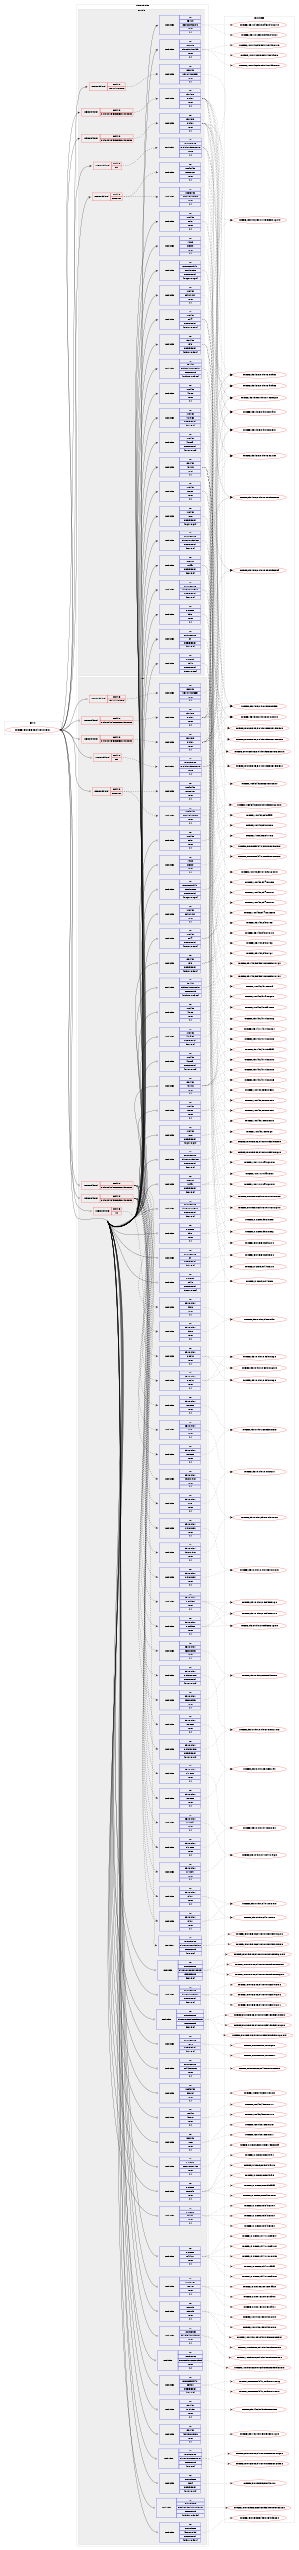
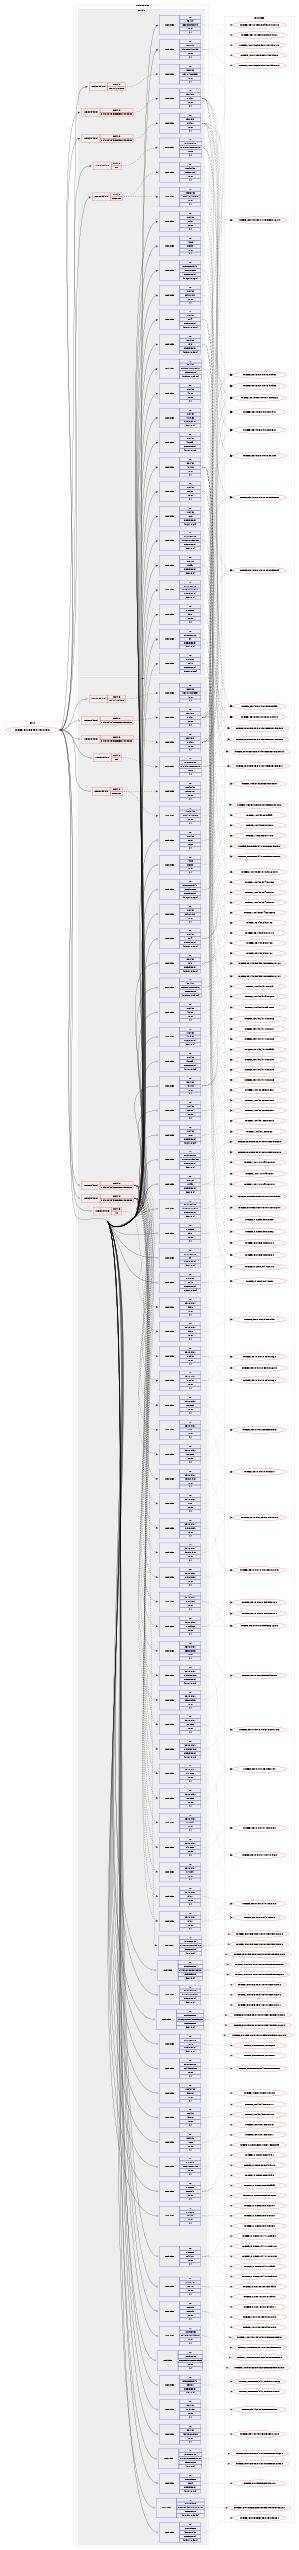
node "portage://dev-linux/libxml2-2.12.7": label "portage://dev-linux/libxml2-2.12.7" -> "portage://dev-libs/libxml2-2.12.7"
